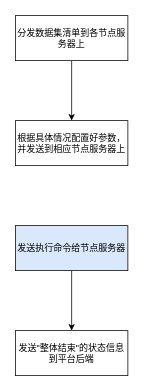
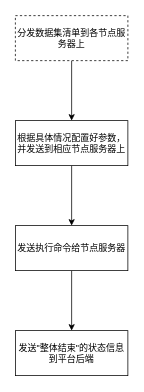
node "分发数据集清单到各节点服务器上": style solid -> dashed
edge "根据具体情况配置好参数，并发送到相应节点服务器上" -> "发送执行命令给节点服务器": added
node "发送执行命令给节点服务器": fillcolor #dae8fc -> #ffffff
